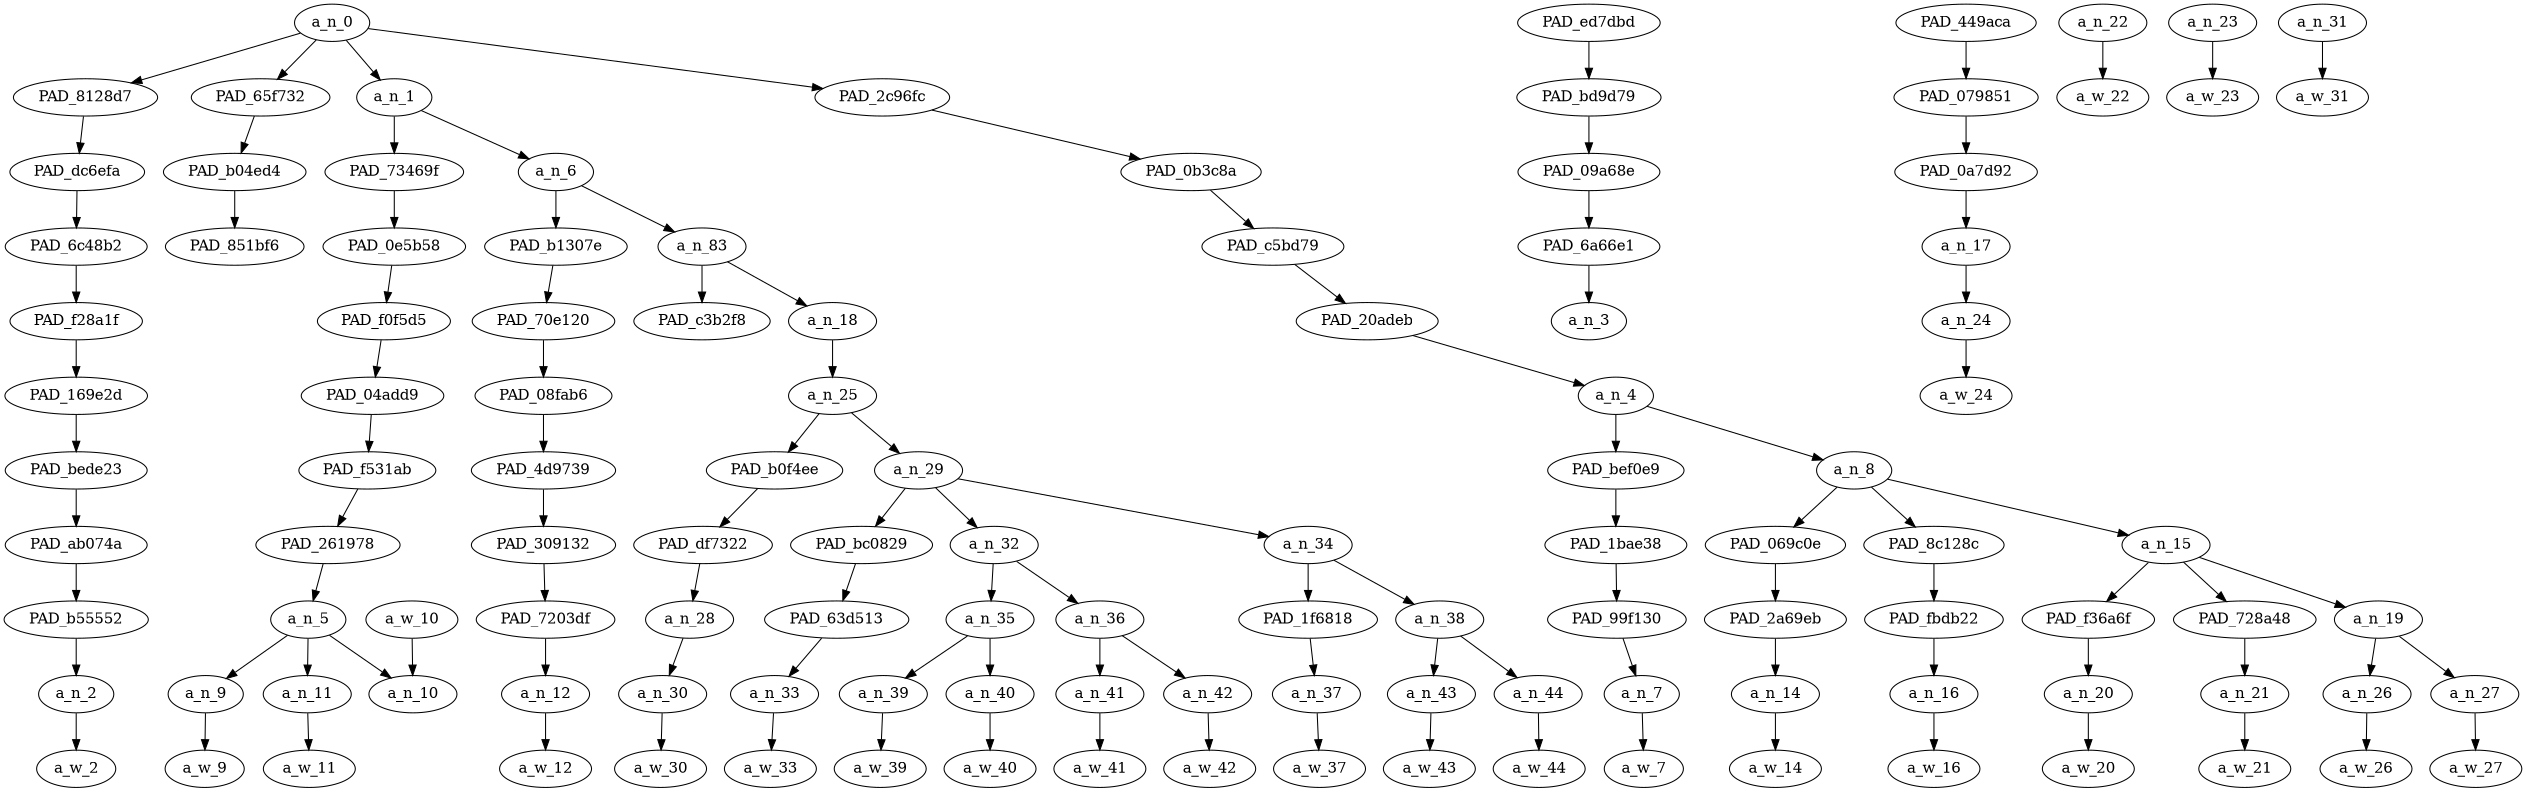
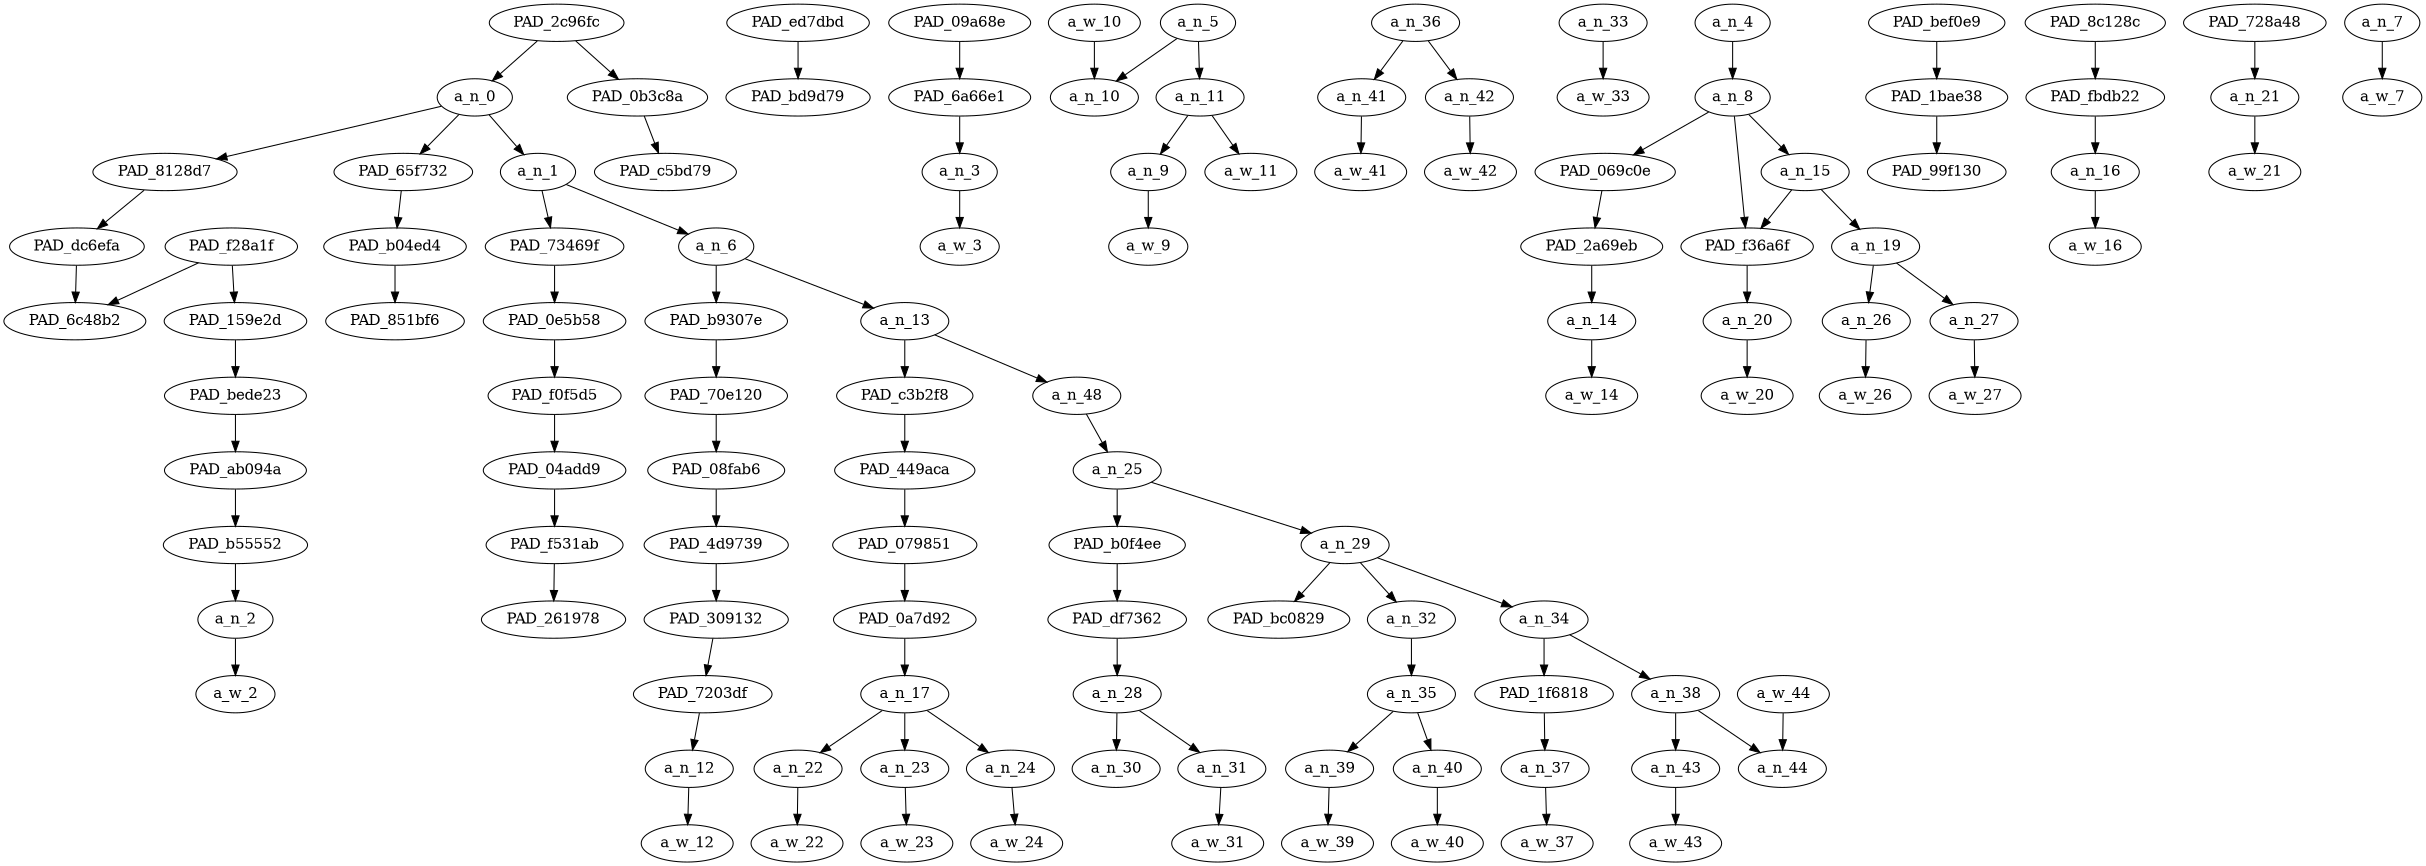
edge "a_n_0" -> "PAD_2c96fc": reversed
edge "PAD_bd9d79" -> "PAD_09a68e": removed
node "PAD_b1307e": label "PAD_b1307e" -> "PAD_b9307e"
node "a_n_83": label "a_n_83" -> "a_n_13"
node "a_w_3": added
edge "PAD_6c48b2" -> "PAD_f28a1f": reversed
node "a_n_18": label "a_n_18" -> "a_n_48"
node "PAD_20adeb": removed
node "PAD_169e2d": label "PAD_169e2d" -> "PAD_159e2d"
edge "PAD_c3b2f8" -> "PAD_449aca": added
edge "a_n_4" -> "PAD_bef0e9": removed
edge "a_n_8" -> "PAD_8c128c": now "a_n_8" -> "PAD_f36a6f"
node "PAD_ab074a": label "PAD_ab074a" -> "PAD_ab094a"
node "PAD_df7322": label "PAD_df7322" -> "PAD_df7362"
edge "PAD_261978" -> "a_n_5": removed
edge "a_n_15" -> "PAD_728a48": removed
edge "a_n_32" -> "a_n_36": removed
node "PAD_63d513": removed
edge "PAD_99f130" -> "a_n_7": removed
edge "a_n_5" -> "a_n_9": now "a_n_11" -> "a_n_9"
edge "a_n_17" -> "a_n_23": added
edge "a_n_44" -> "a_w_44": reversed
edge "a_n_28" -> "a_n_31": added
edge "a_n_17" -> "a_n_22": added
node "a_w_30": removed
